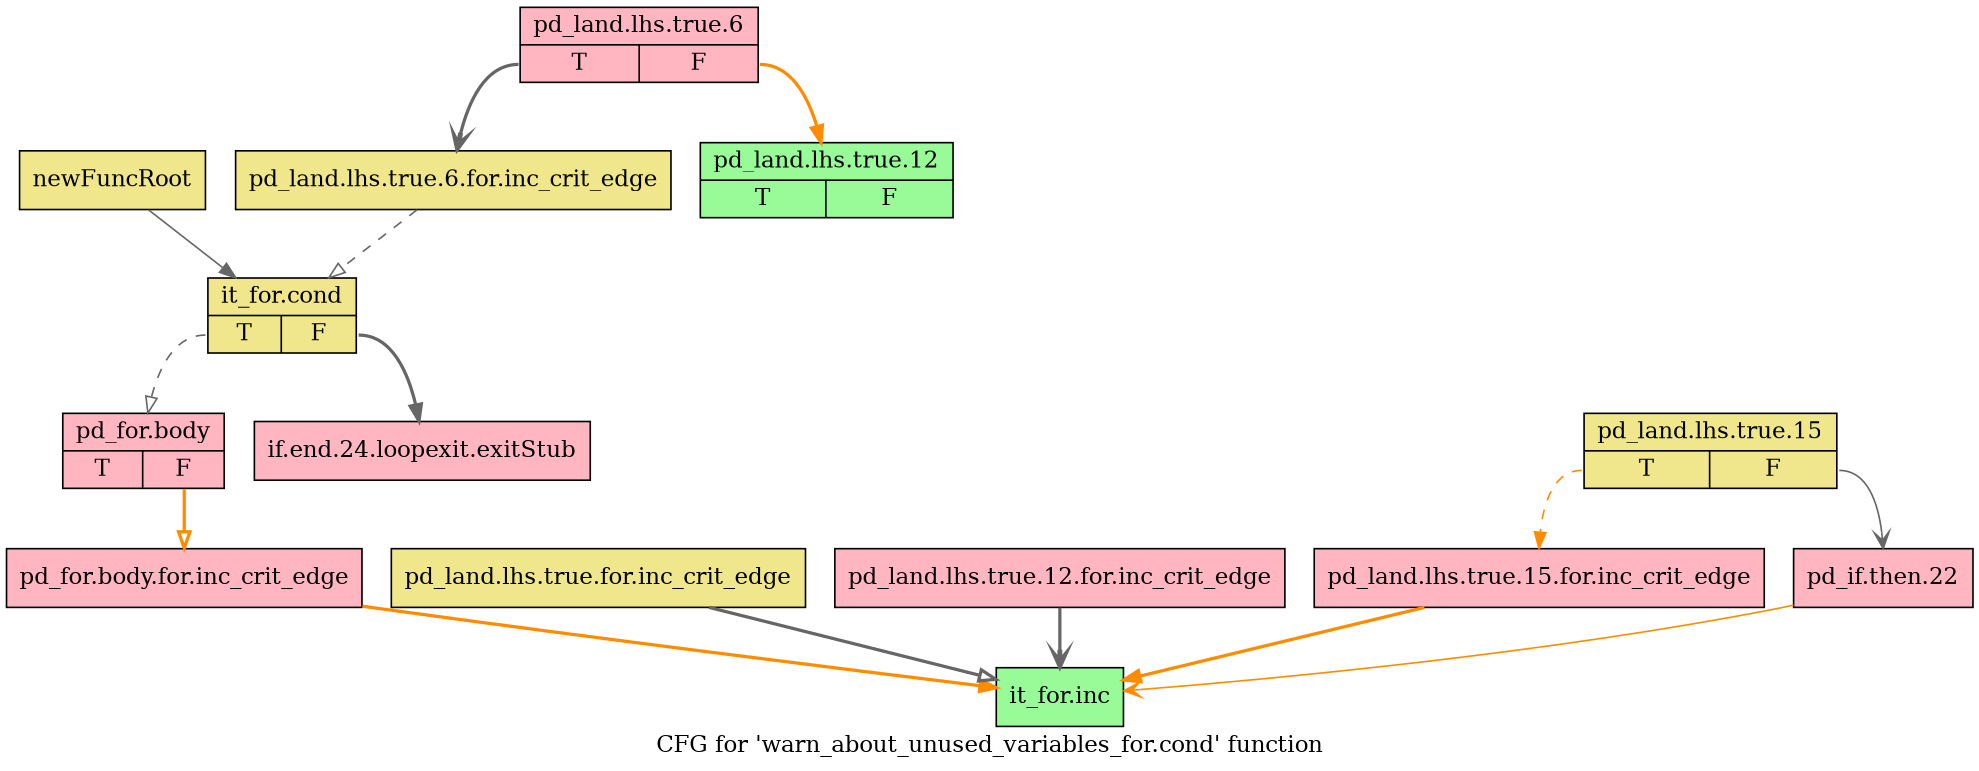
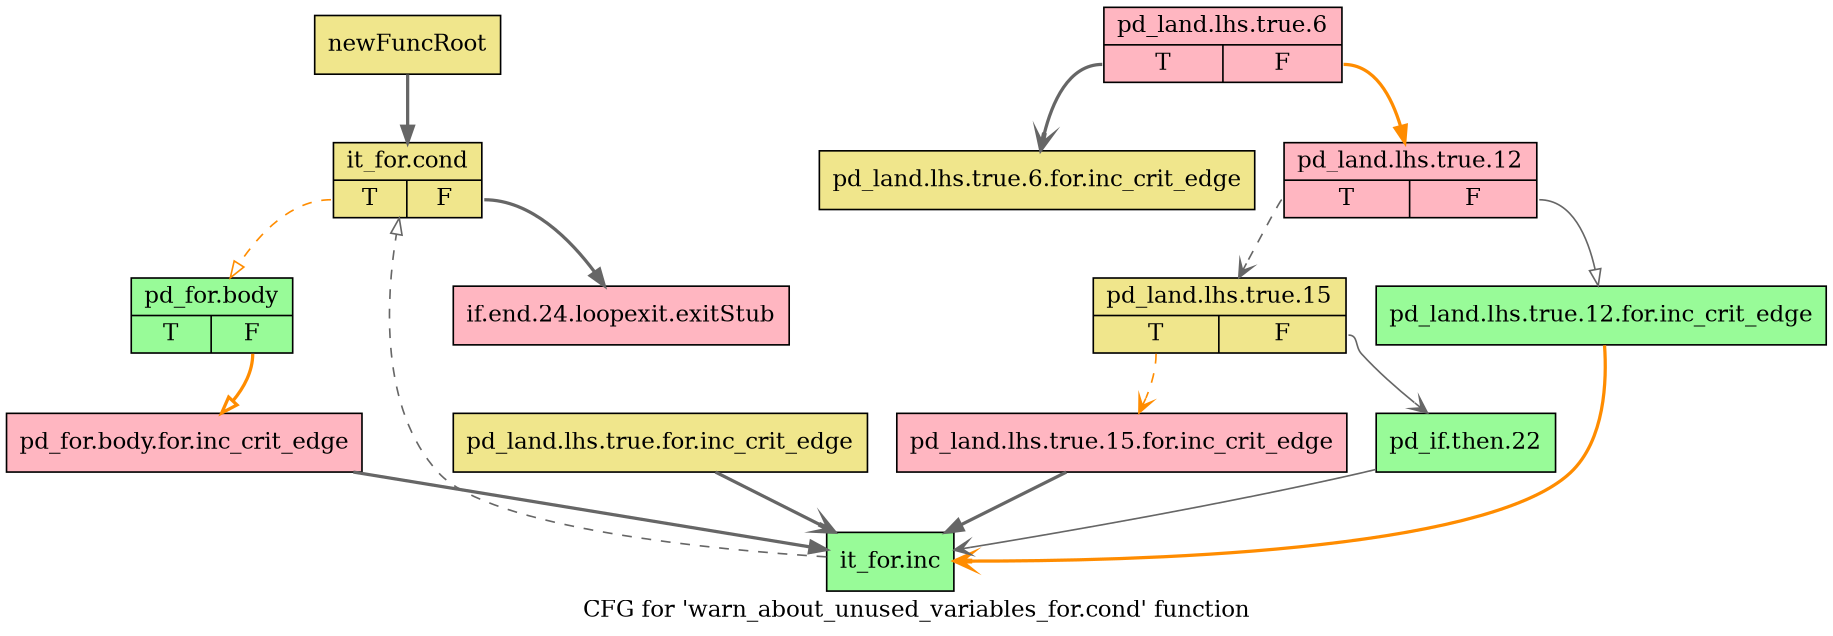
node "pd_land.lhs.true.12": fillcolor palegreen -> lightpink
edge "pd_land.lhs.true.12" -> "pd_land.lhs.true.12.for.inc_crit_edge": added
edge "pd_land.lhs.true.12" -> "pd_land.lhs.true.15": added
edge "newFuncRoot" -> "it_for.cond": style solid -> bold
edge "pd_land.lhs.true.6.for.inc_crit_edge" -> "it_for.cond": now "it_for.inc" -> "it_for.cond"
edge "it_for.cond" -> "pd_for.body": color gray40 -> darkorange
node "pd_for.body": fillcolor lightpink -> palegreen
edge "pd_land.lhs.true.15" -> "pd_land.lhs.true.15.for.inc_crit_edge": arrowhead normal -> vee
node "pd_land.lhs.true.12.for.inc_crit_edge": fillcolor lightpink -> palegreen
node "pd_if.then.22": fillcolor lightpink -> palegreen
edge "pd_land.lhs.true.12.for.inc_crit_edge" -> "it_for.inc": color gray40 -> darkorange
edge "pd_land.lhs.true.for.inc_crit_edge" -> "it_for.inc": arrowhead onormal -> vee
edge "pd_land.lhs.true.15.for.inc_crit_edge" -> "it_for.inc": color darkorange -> gray40
edge "pd_for.body.for.inc_crit_edge" -> "it_for.inc": color darkorange -> gray40
edge "pd_if.then.22" -> "it_for.inc": color darkorange -> gray40
